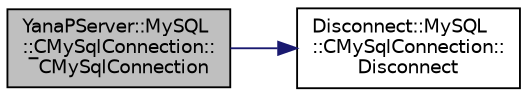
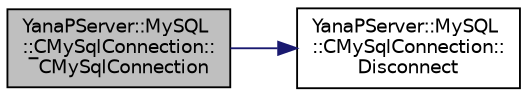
node "Disconnect::MySQL ::CMySqlConnection:: Disconnect": label "Disconnect::MySQL ::CMySqlConnection:: Disconnect" -> "YanaPServer::MySQL ::CMySqlConnection:: Disconnect"
